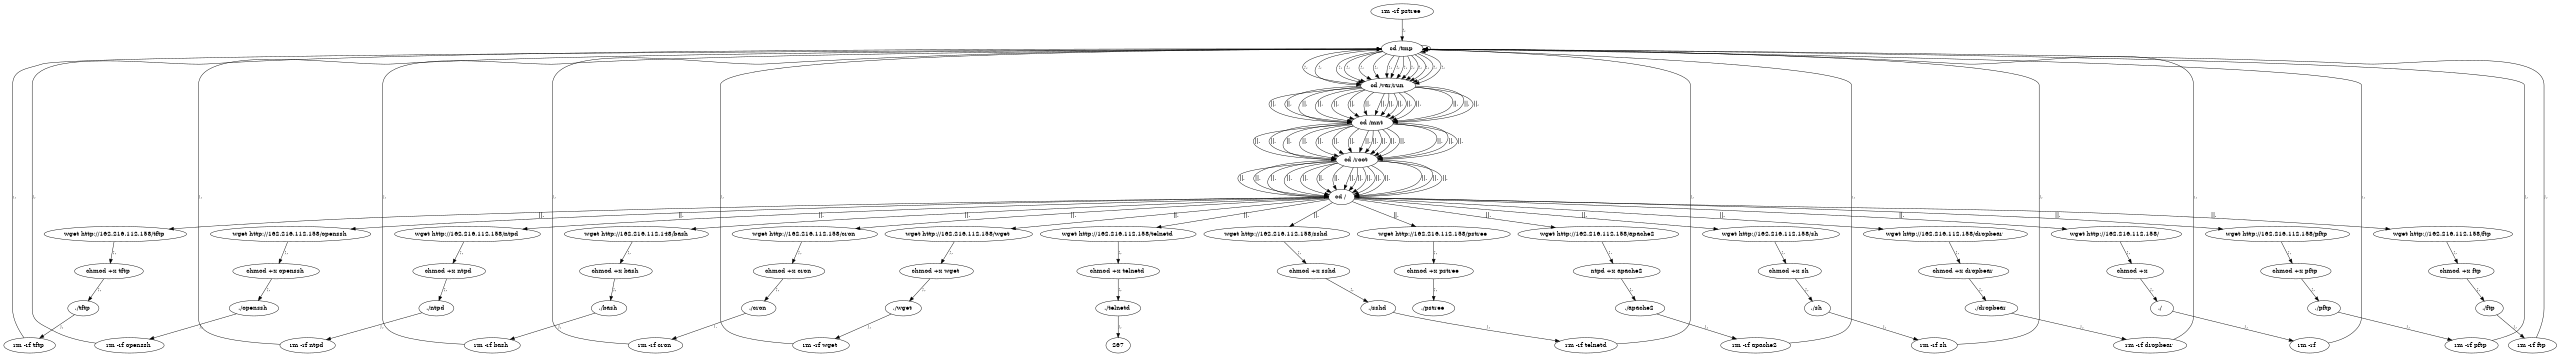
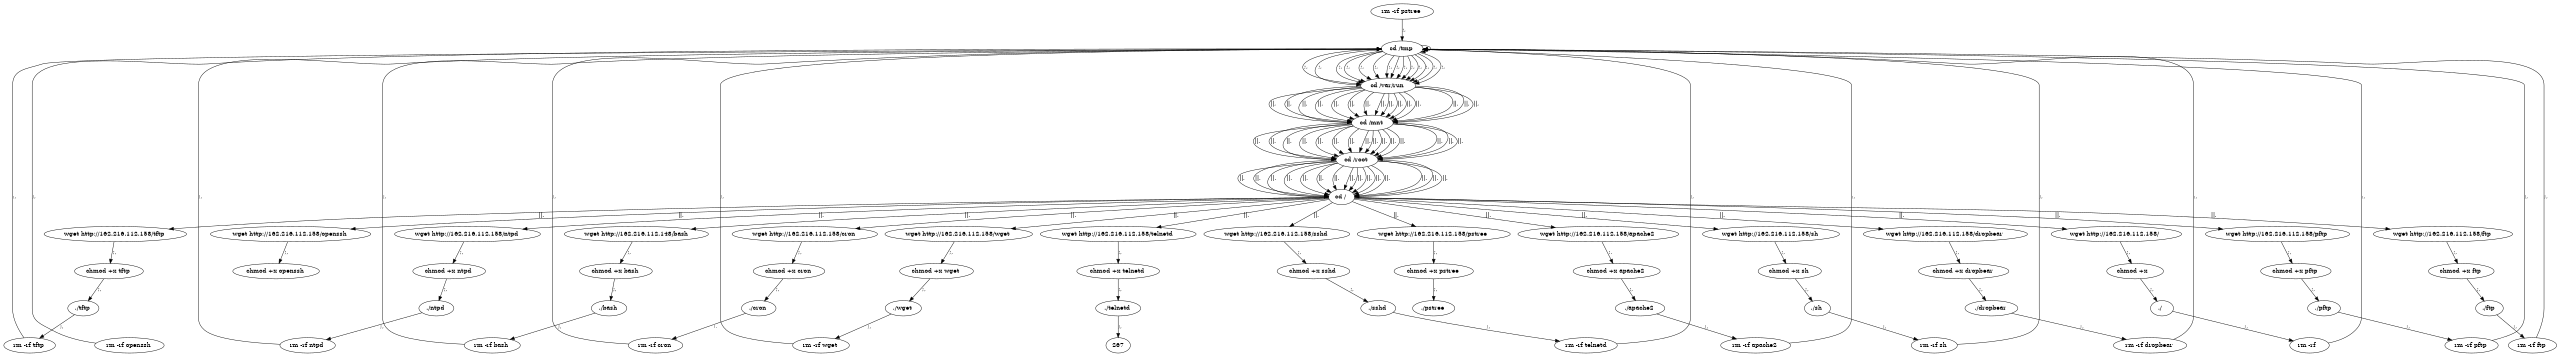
node "ntpd +x apache2": label "ntpd +x apache2" -> "chmod +x apache2"
node "./openssh": removed
